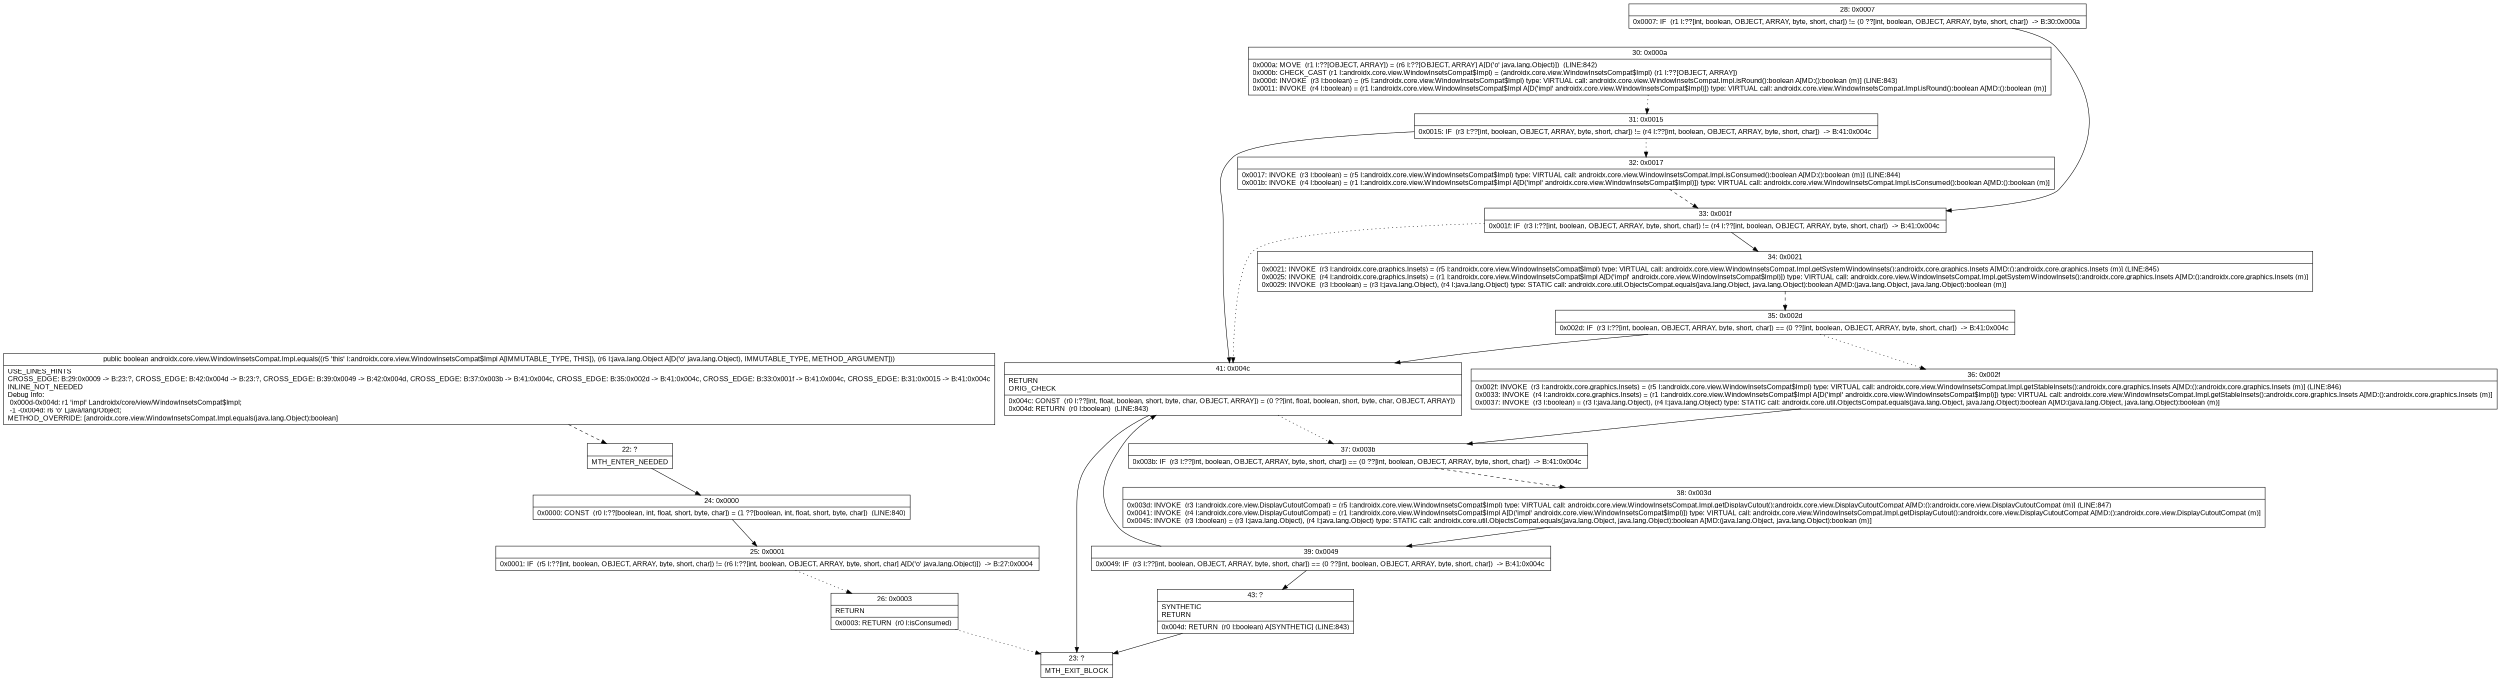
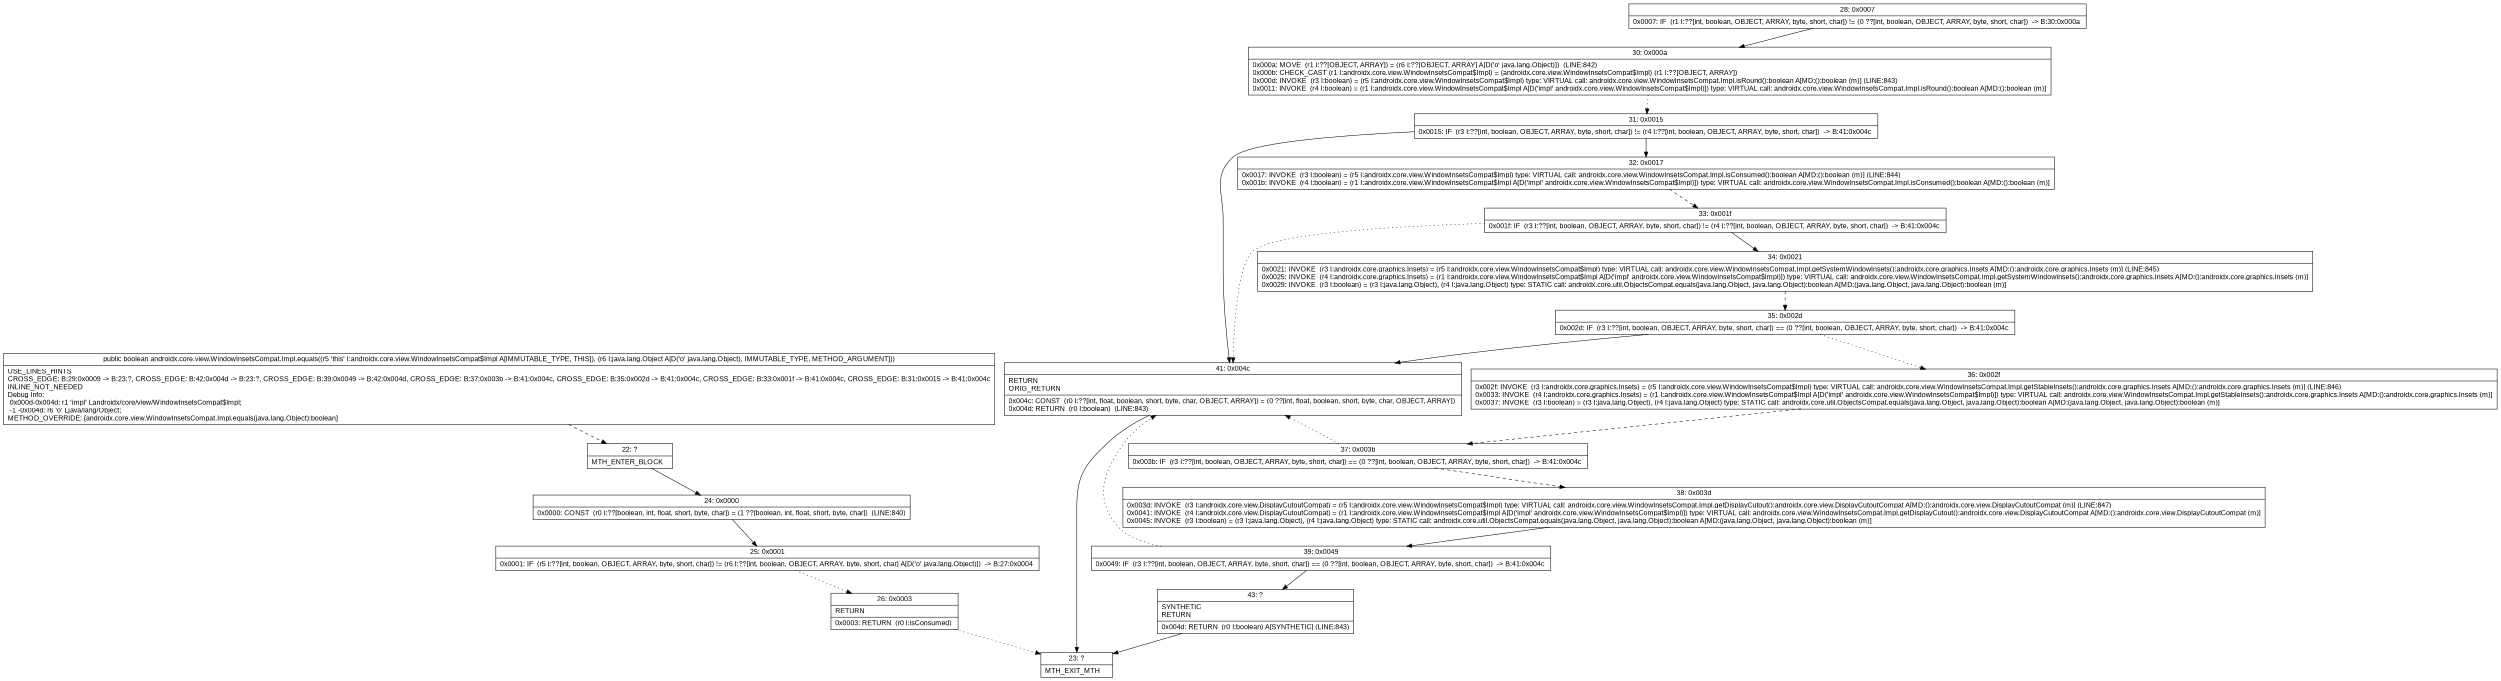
edge "31: 0x0015" -> "32: 0x0017": style dotted -> solid
edge "28: 0x0007" -> "33: 0x001f": now "28: 0x0007" -> "30: 0x000a"
node "41: 0x004c": text "ORIG_CHECK" -> "ORIG_RETURN"
edge "36: 0x002f" -> "37: 0x003b": style solid -> dashed
edge "41: 0x004c" -> "37: 0x003b": reversed
node "22: ?": text "MTH_ENTER_NEEDED" -> "MTH_ENTER_BLOCK"
edge "39: 0x0049" -> "41: 0x004c": style solid -> dotted
node "23: ?": text "MTH_EXIT_BLOCK" -> "MTH_EXIT_MTH"
